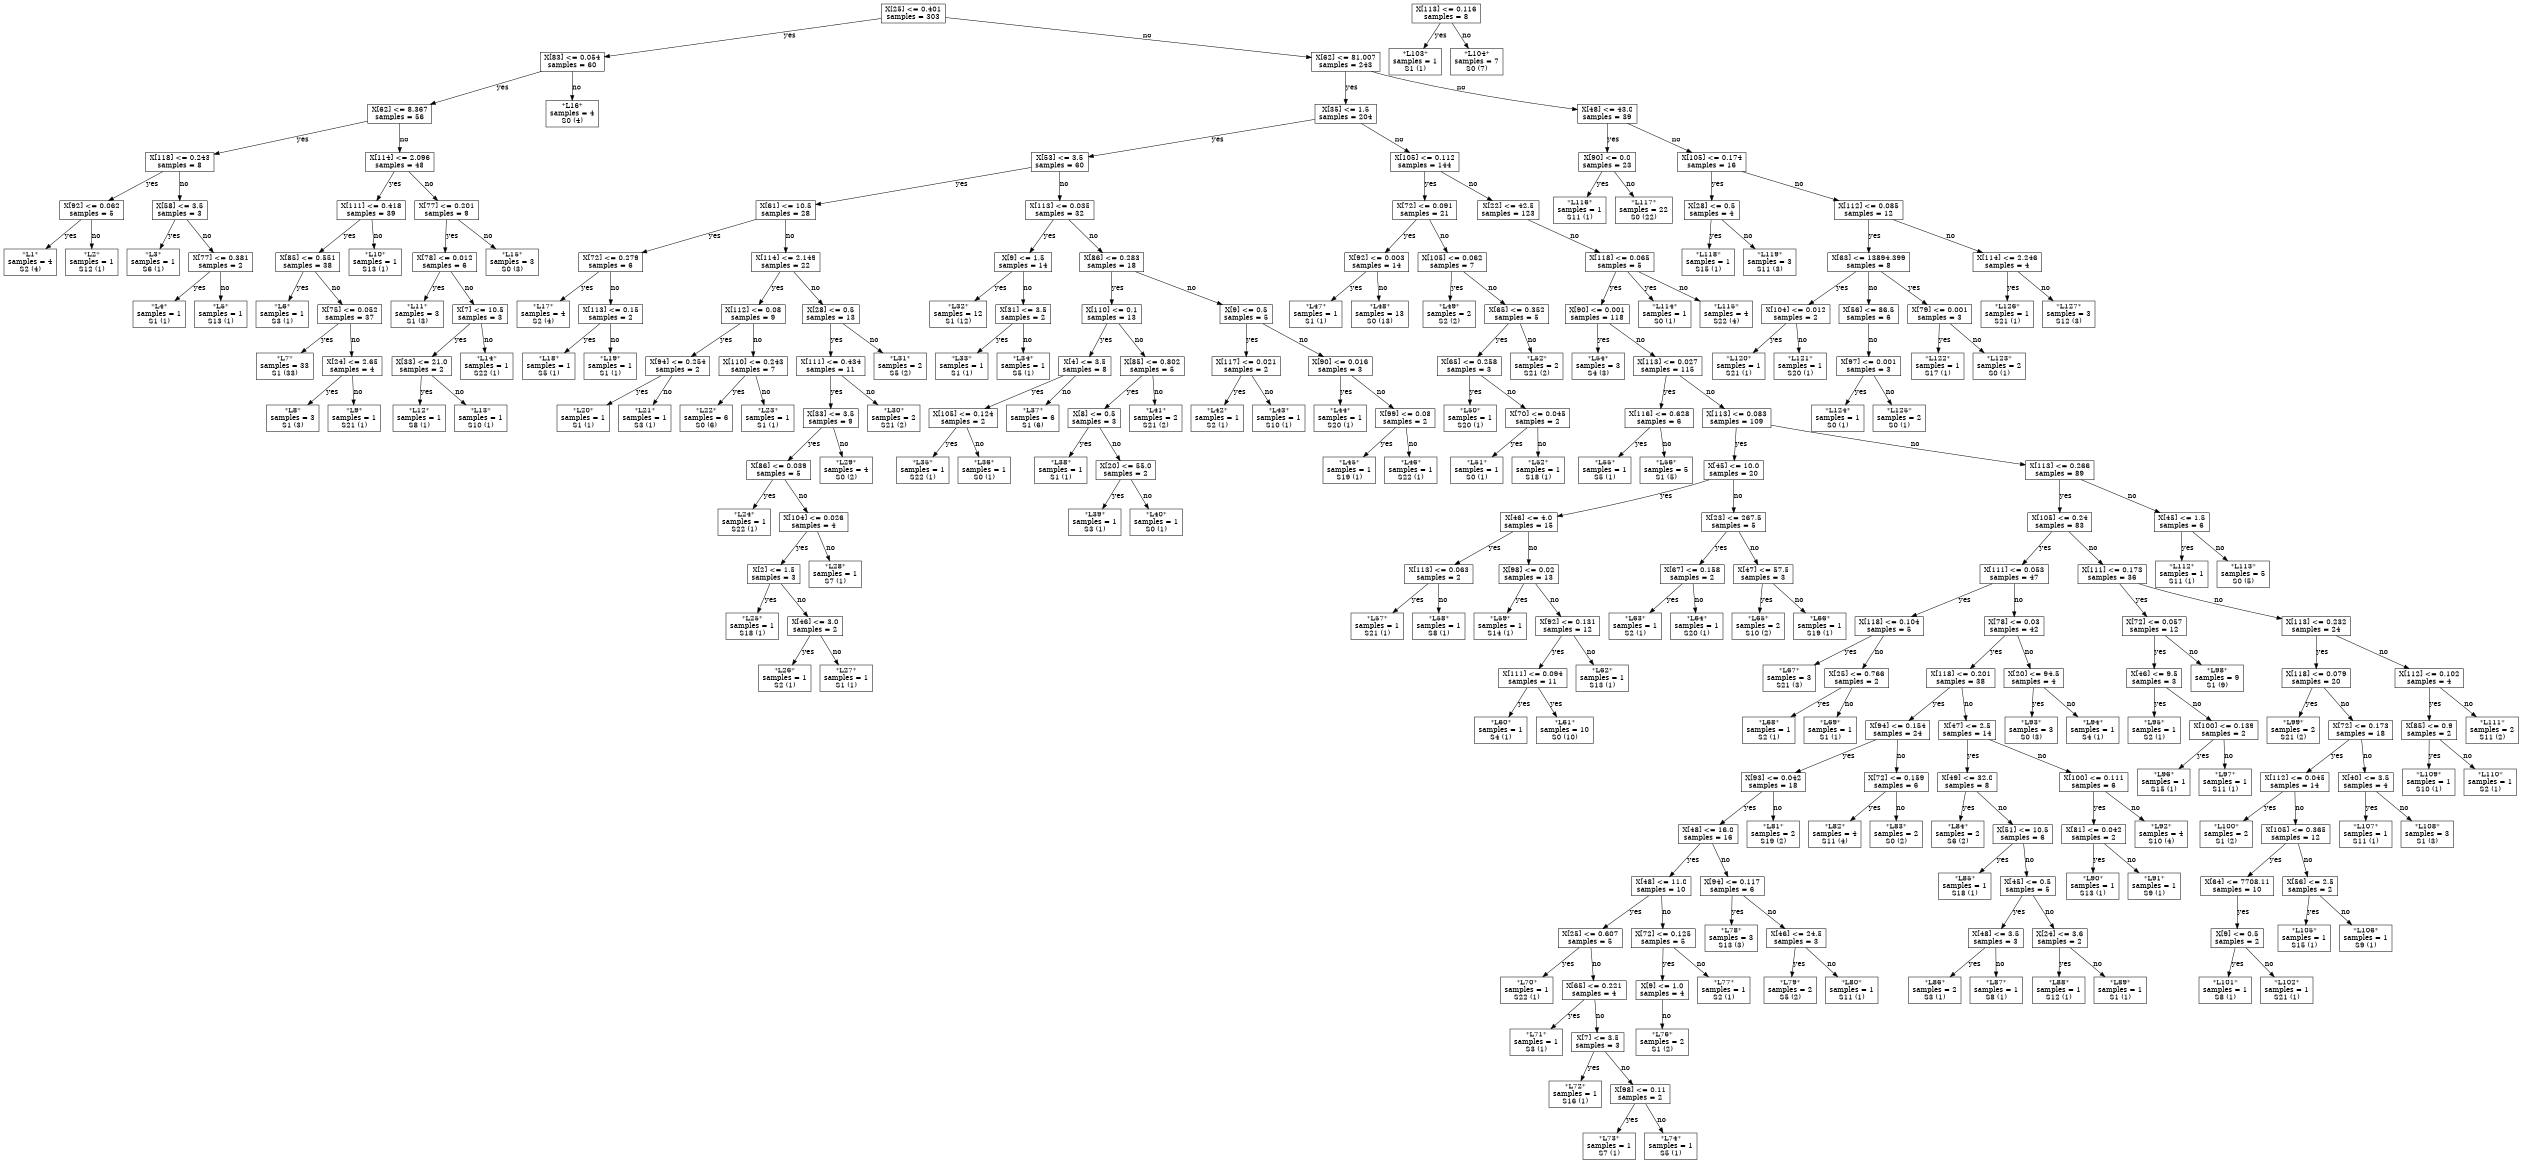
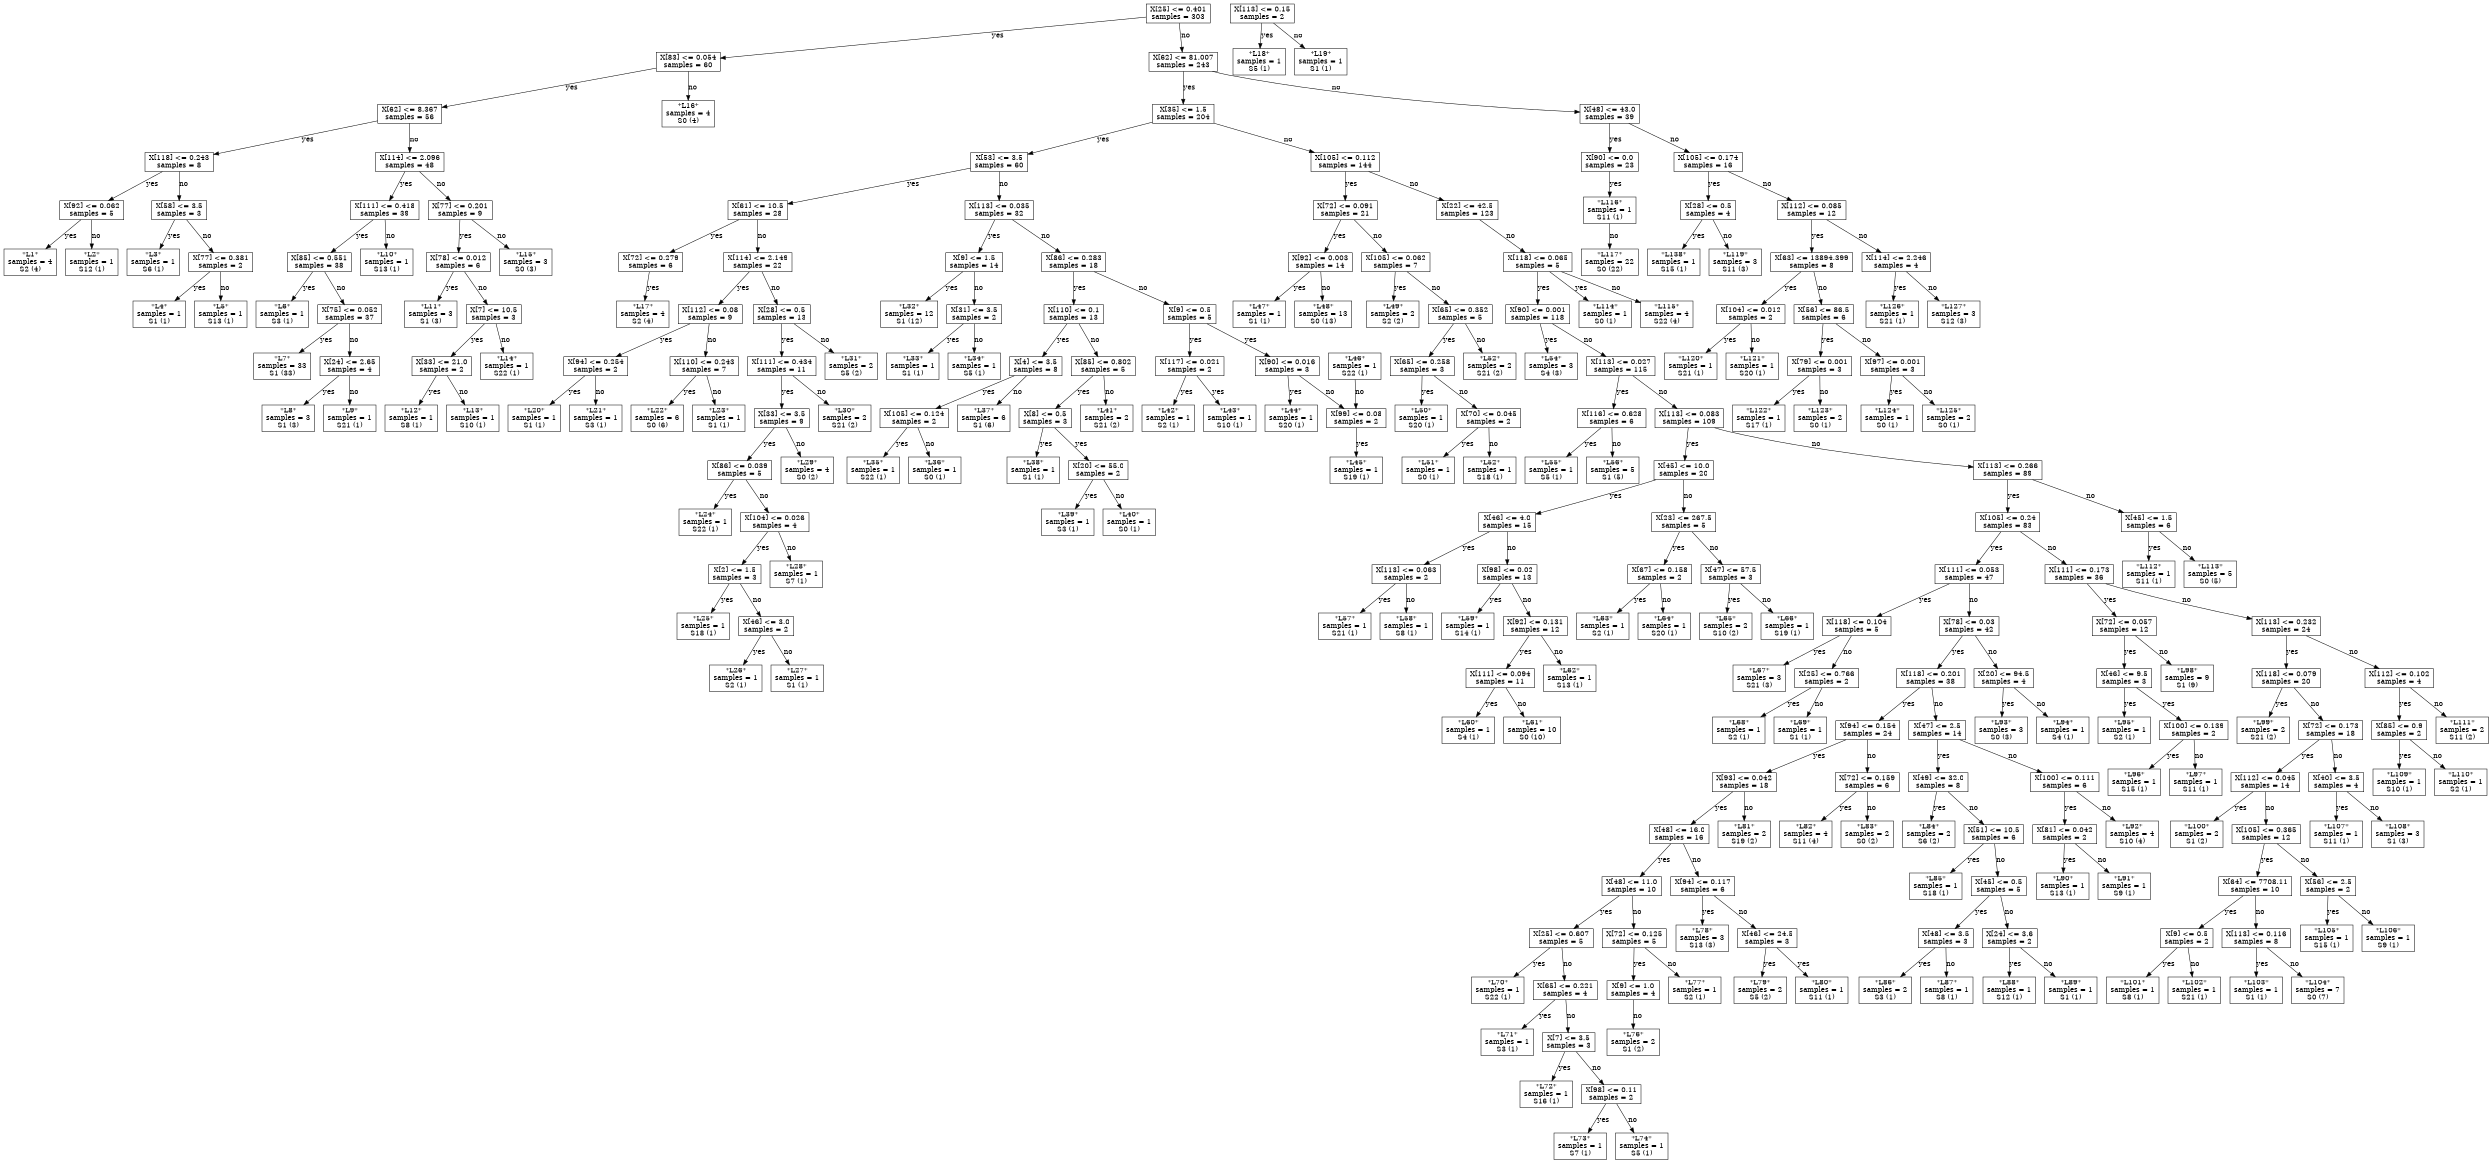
edge "X[90] <= 0.0 samples = 23" -> "*L117* samples = 22 S0 (22)": now "*L116* samples = 1 S11 (1)" -> "*L117* samples = 22 S0 (22)"
node "*L118* samples = 1 S15 (1)": label "*L118* samples = 1 S15 (1)" -> "*L138* samples = 1 S15 (1)"
edge "X[72] <= 0.279 samples = 6" -> "X[113] <= 0.15 samples = 2": removed, label "no"
edge "X[63] <= 13894.399 samples = 8" -> "X[79] <= 0.001 samples = 3": now "X[56] <= 86.5 samples = 6" -> "X[79] <= 0.001 samples = 3"
edge "X[9] <= 0.5 samples = 5" -> "X[90] <= 0.016 samples = 3": label "no" -> "yes"
edge "X[117] <= 0.021 samples = 2" -> "*L43* samples = 1 S10 (1)": label "no" -> "yes"
edge "X[99] <= 0.08 samples = 2" -> "*L46* samples = 1 S22 (1)": reversed
edge "X[8] <= 0.5 samples = 3" -> "X[20] <= 55.0 samples = 2": label "no" -> "yes"
edge "X[111] <= 0.094 samples = 11" -> "*L61* samples = 10 S0 (10)": label "yes" -> "no"
edge "X[46] <= 9.5 samples = 3" -> "X[100] <= 0.139 samples = 2": label "no" -> "yes"
edge "X[64] <= 7708.11 samples = 10" -> "X[113] <= 0.116 samples = 8": added, label "no"
edge "X[46] <= 24.5 samples = 3" -> "*L80* samples = 1 S11 (1)": label "no" -> "yes"
